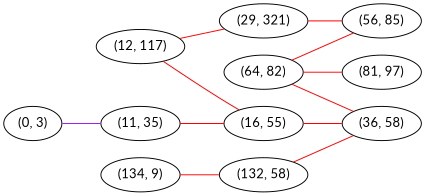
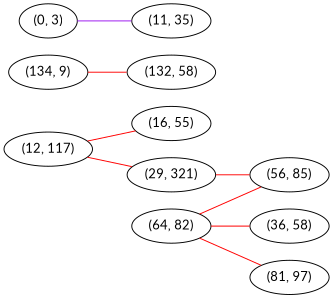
edge "(11, 35)" -- "(16, 55)": removed
edge "(16, 55)" -- "(36, 58)": removed
edge "(36, 58)" -- "(132, 58)": removed
